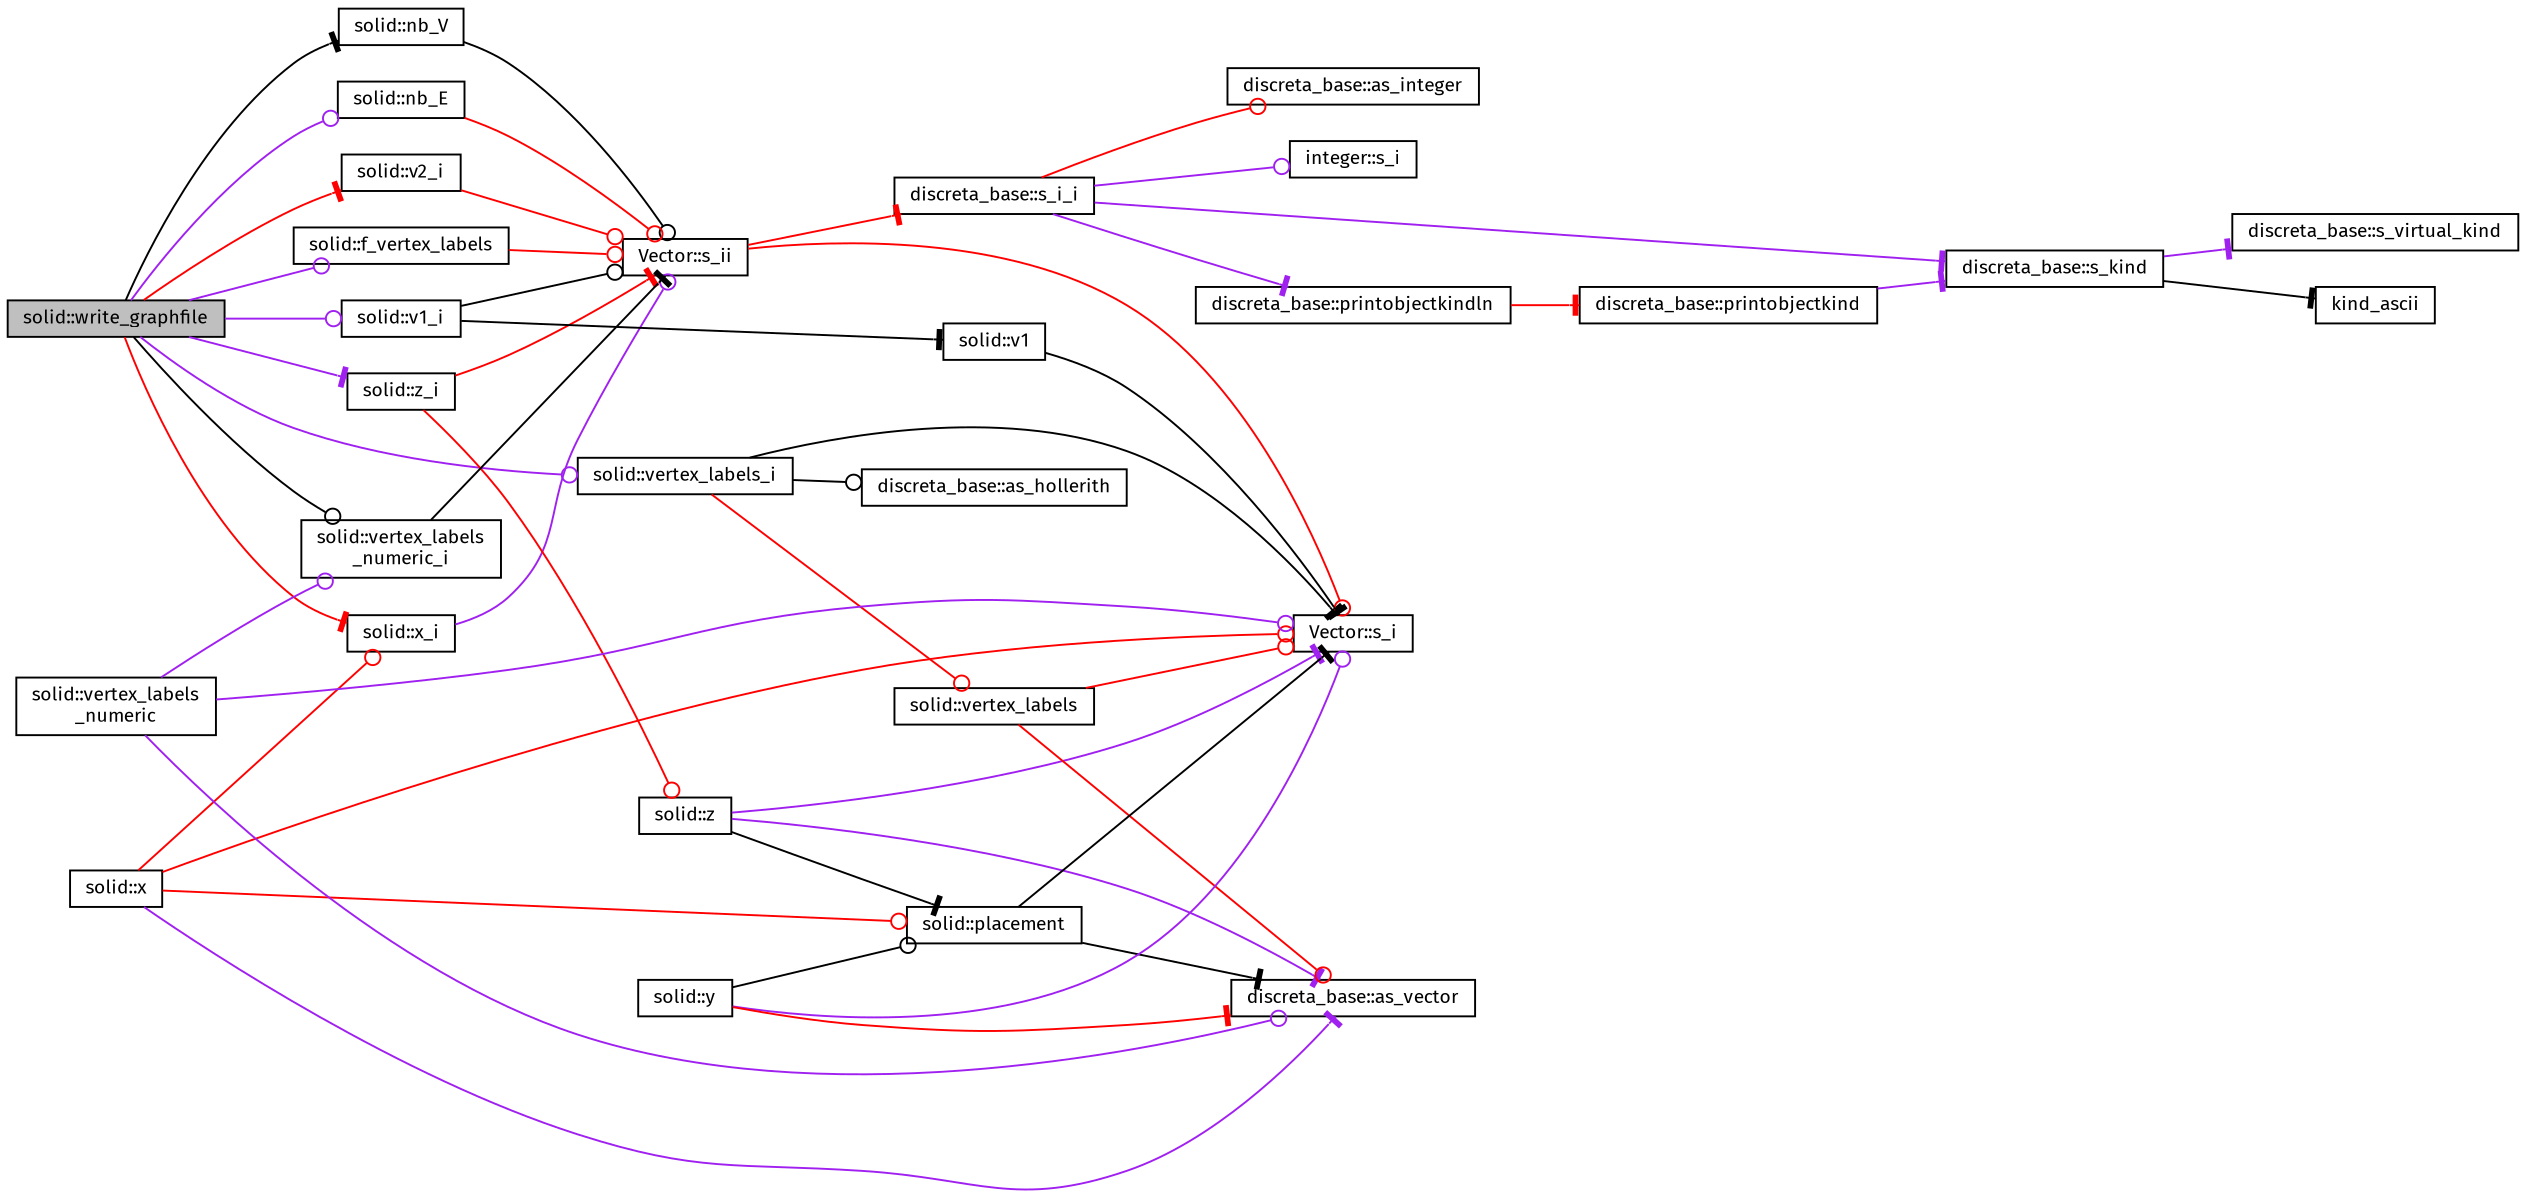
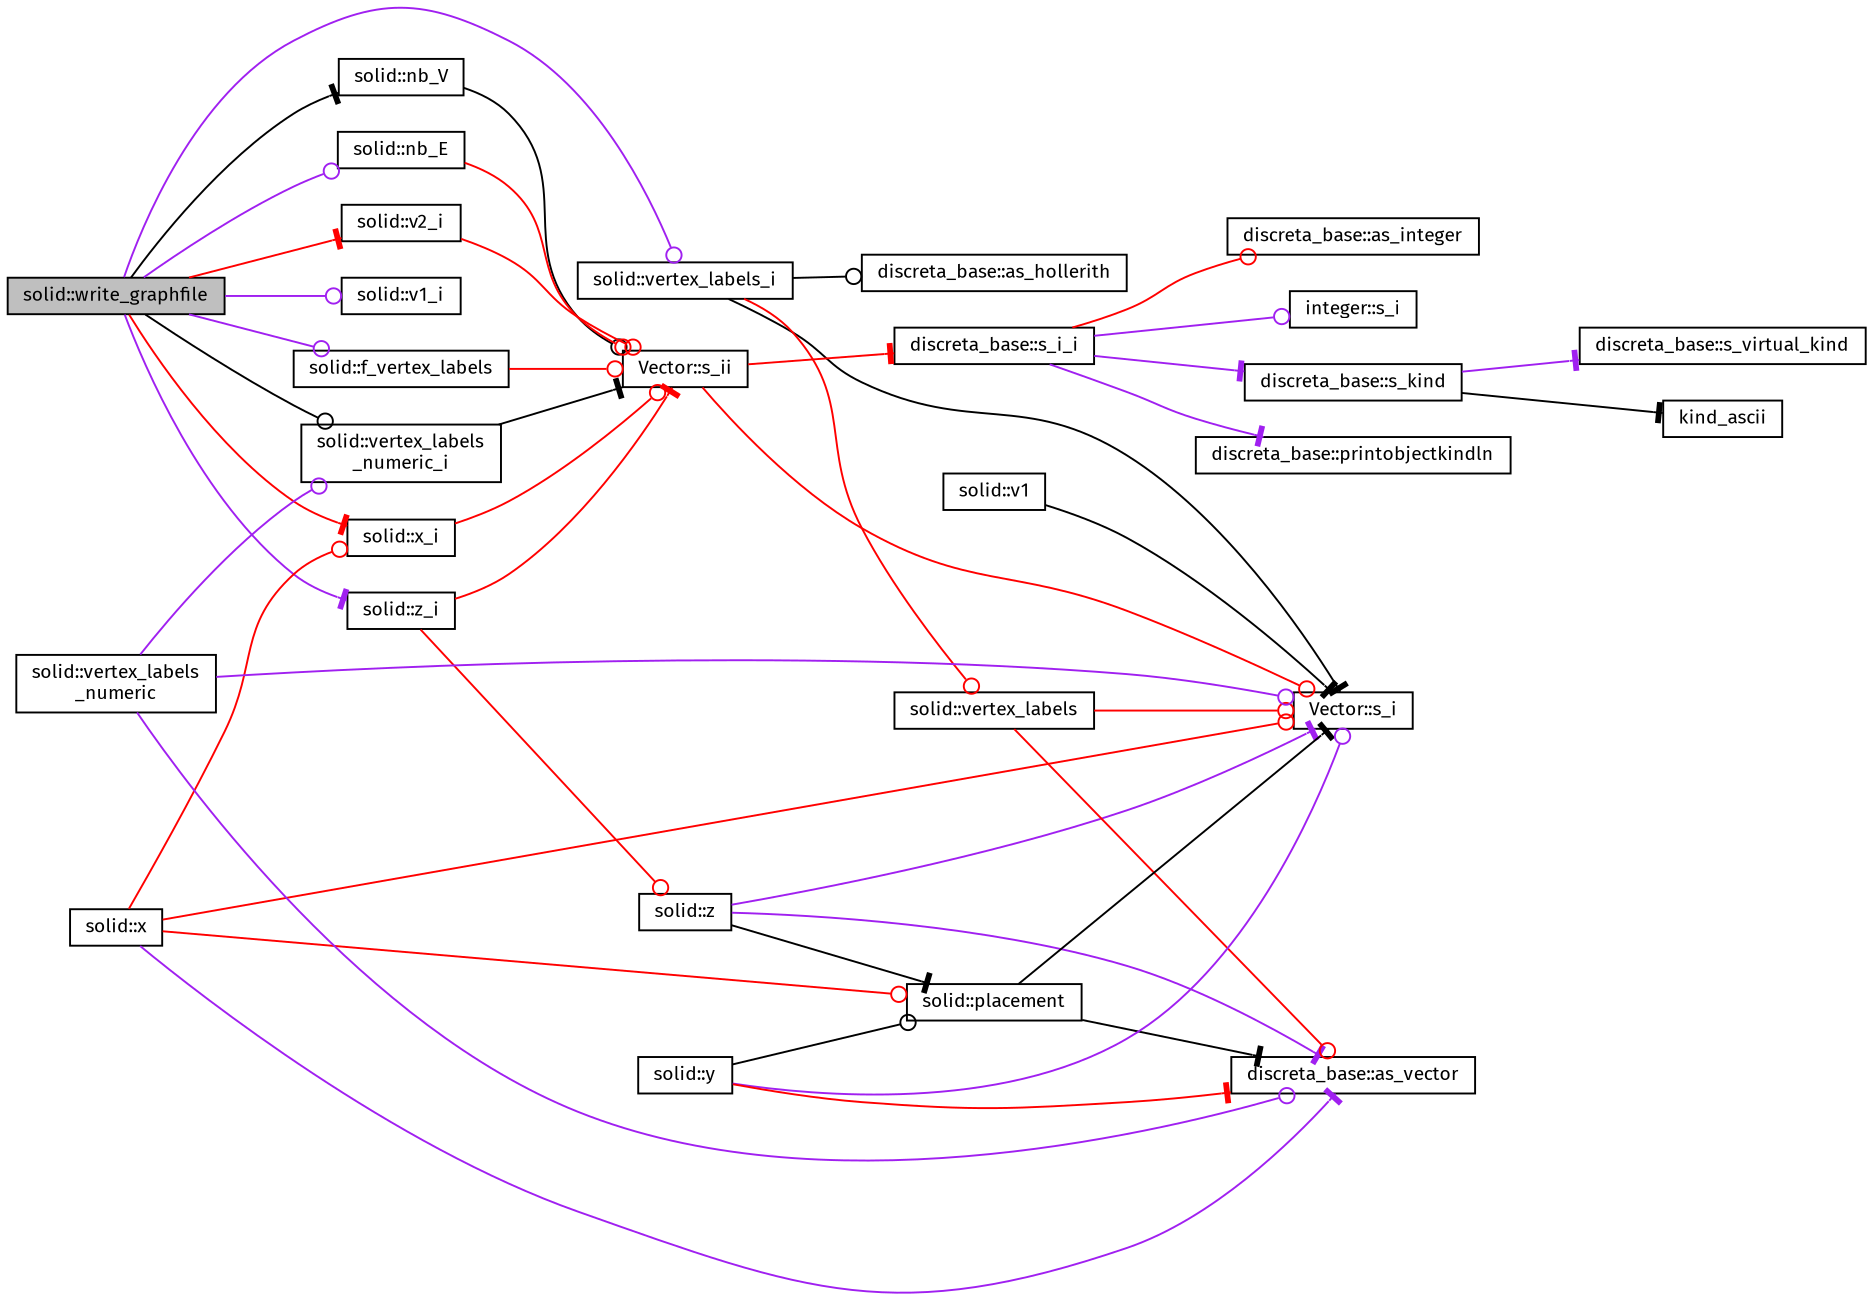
edge "solid::v1_i" -> "Vector::s_ii": removed
node "discreta_base::printobjectkind": removed
edge "solid::v1_i" -> "solid::v1": removed
edge "solid::x_i" -> "Vector::s_ii": color purple -> red
